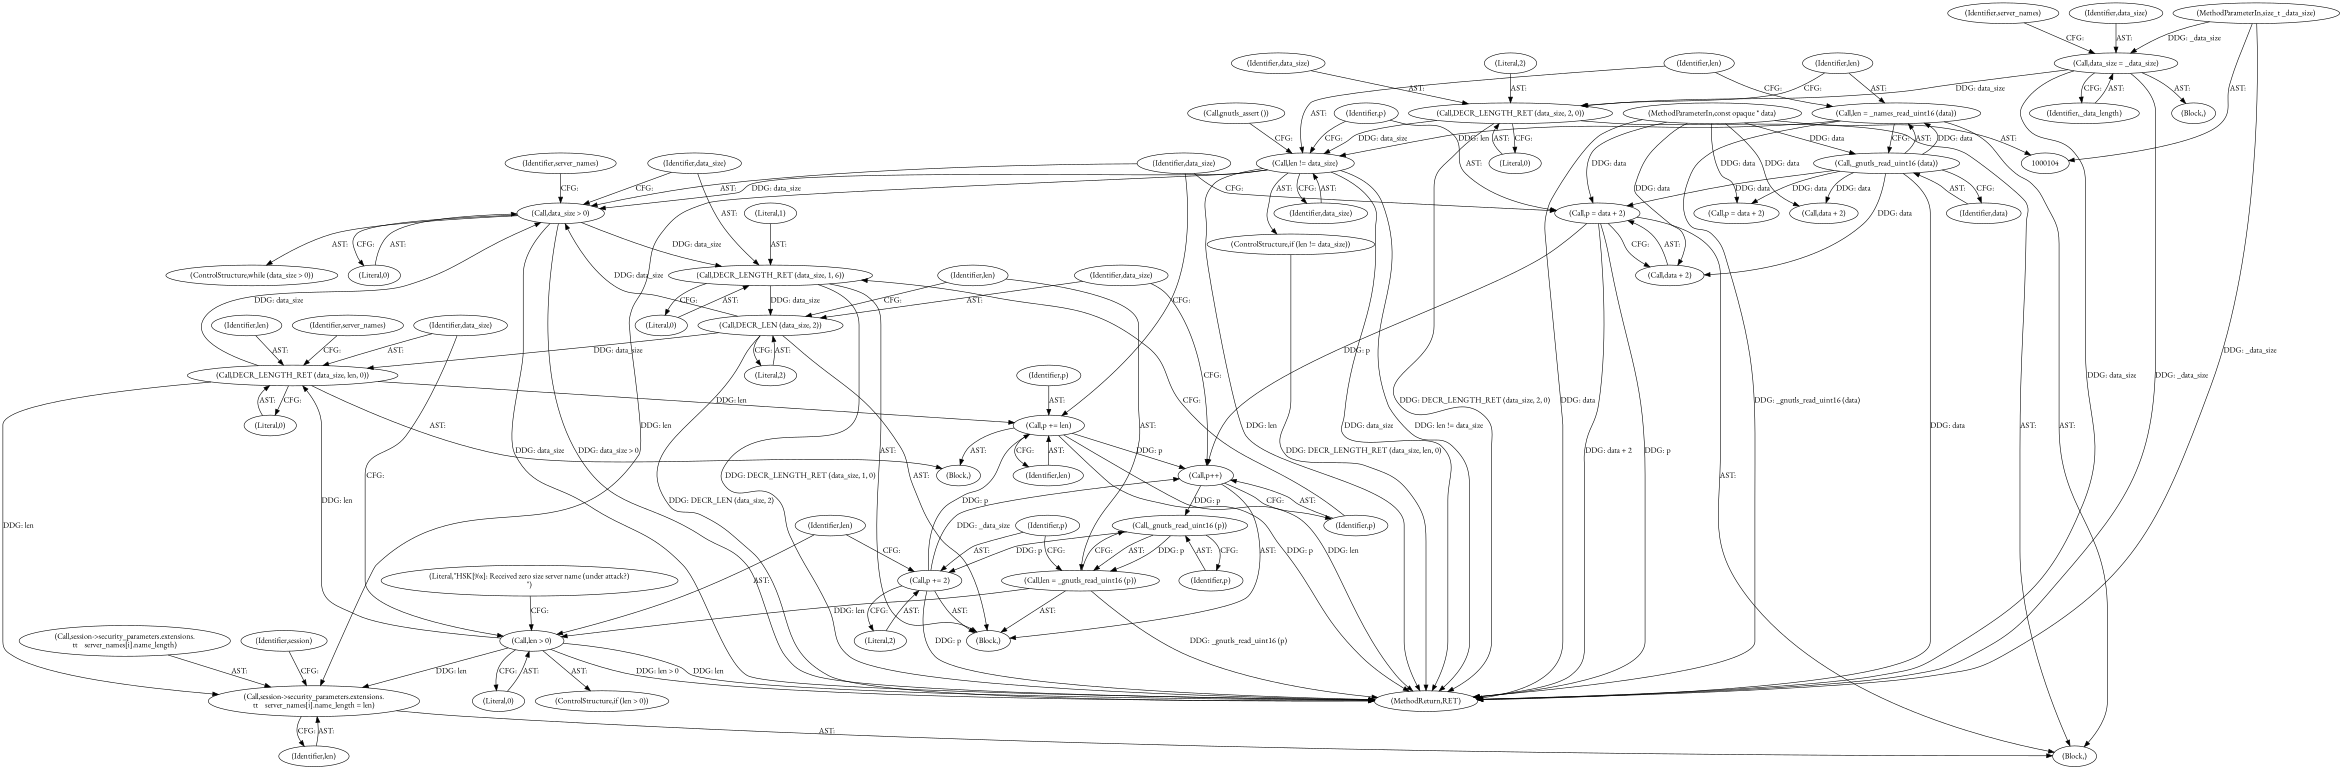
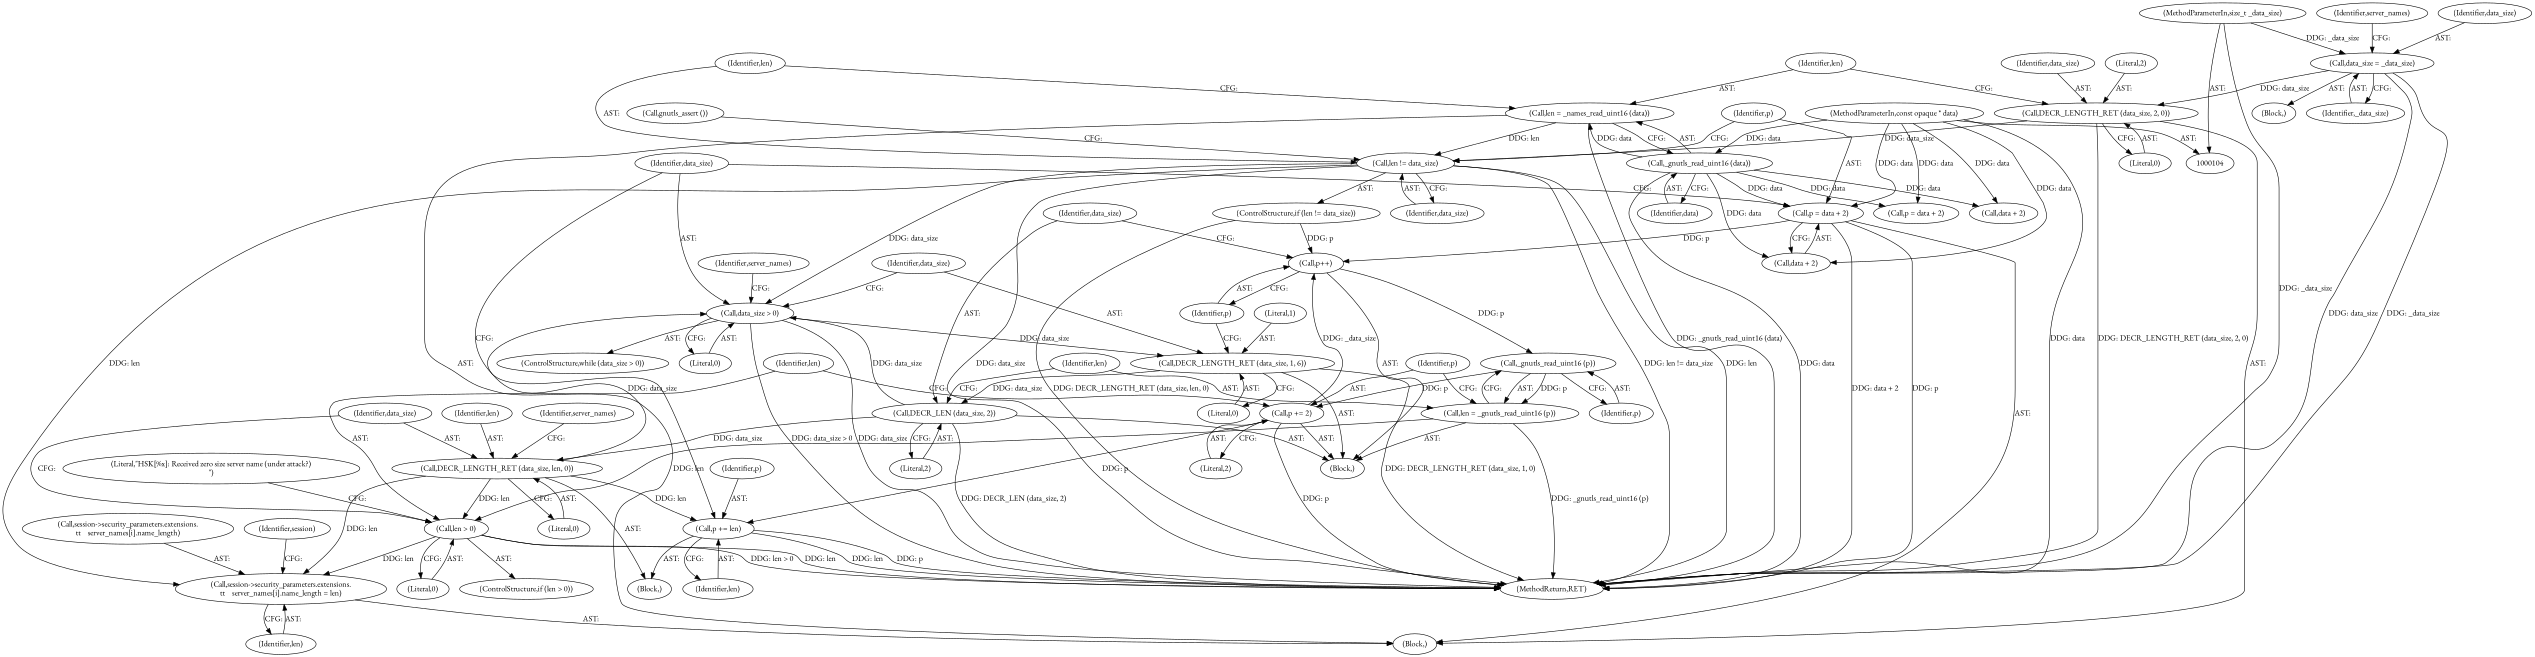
node "(Identifier,_data_length)": label "(Identifier,_data_length)" -> "(Identifier,_data_size)"
edge "(Call,p += len)" -> "(Call,p++)": now "(ControlStructure,if (len != data_size))" -> "(Call,p++)"
edge "(Call,len > 0)" -> "(Call,DECR_LENGTH_RET (data_size, len, 0))": reversed
